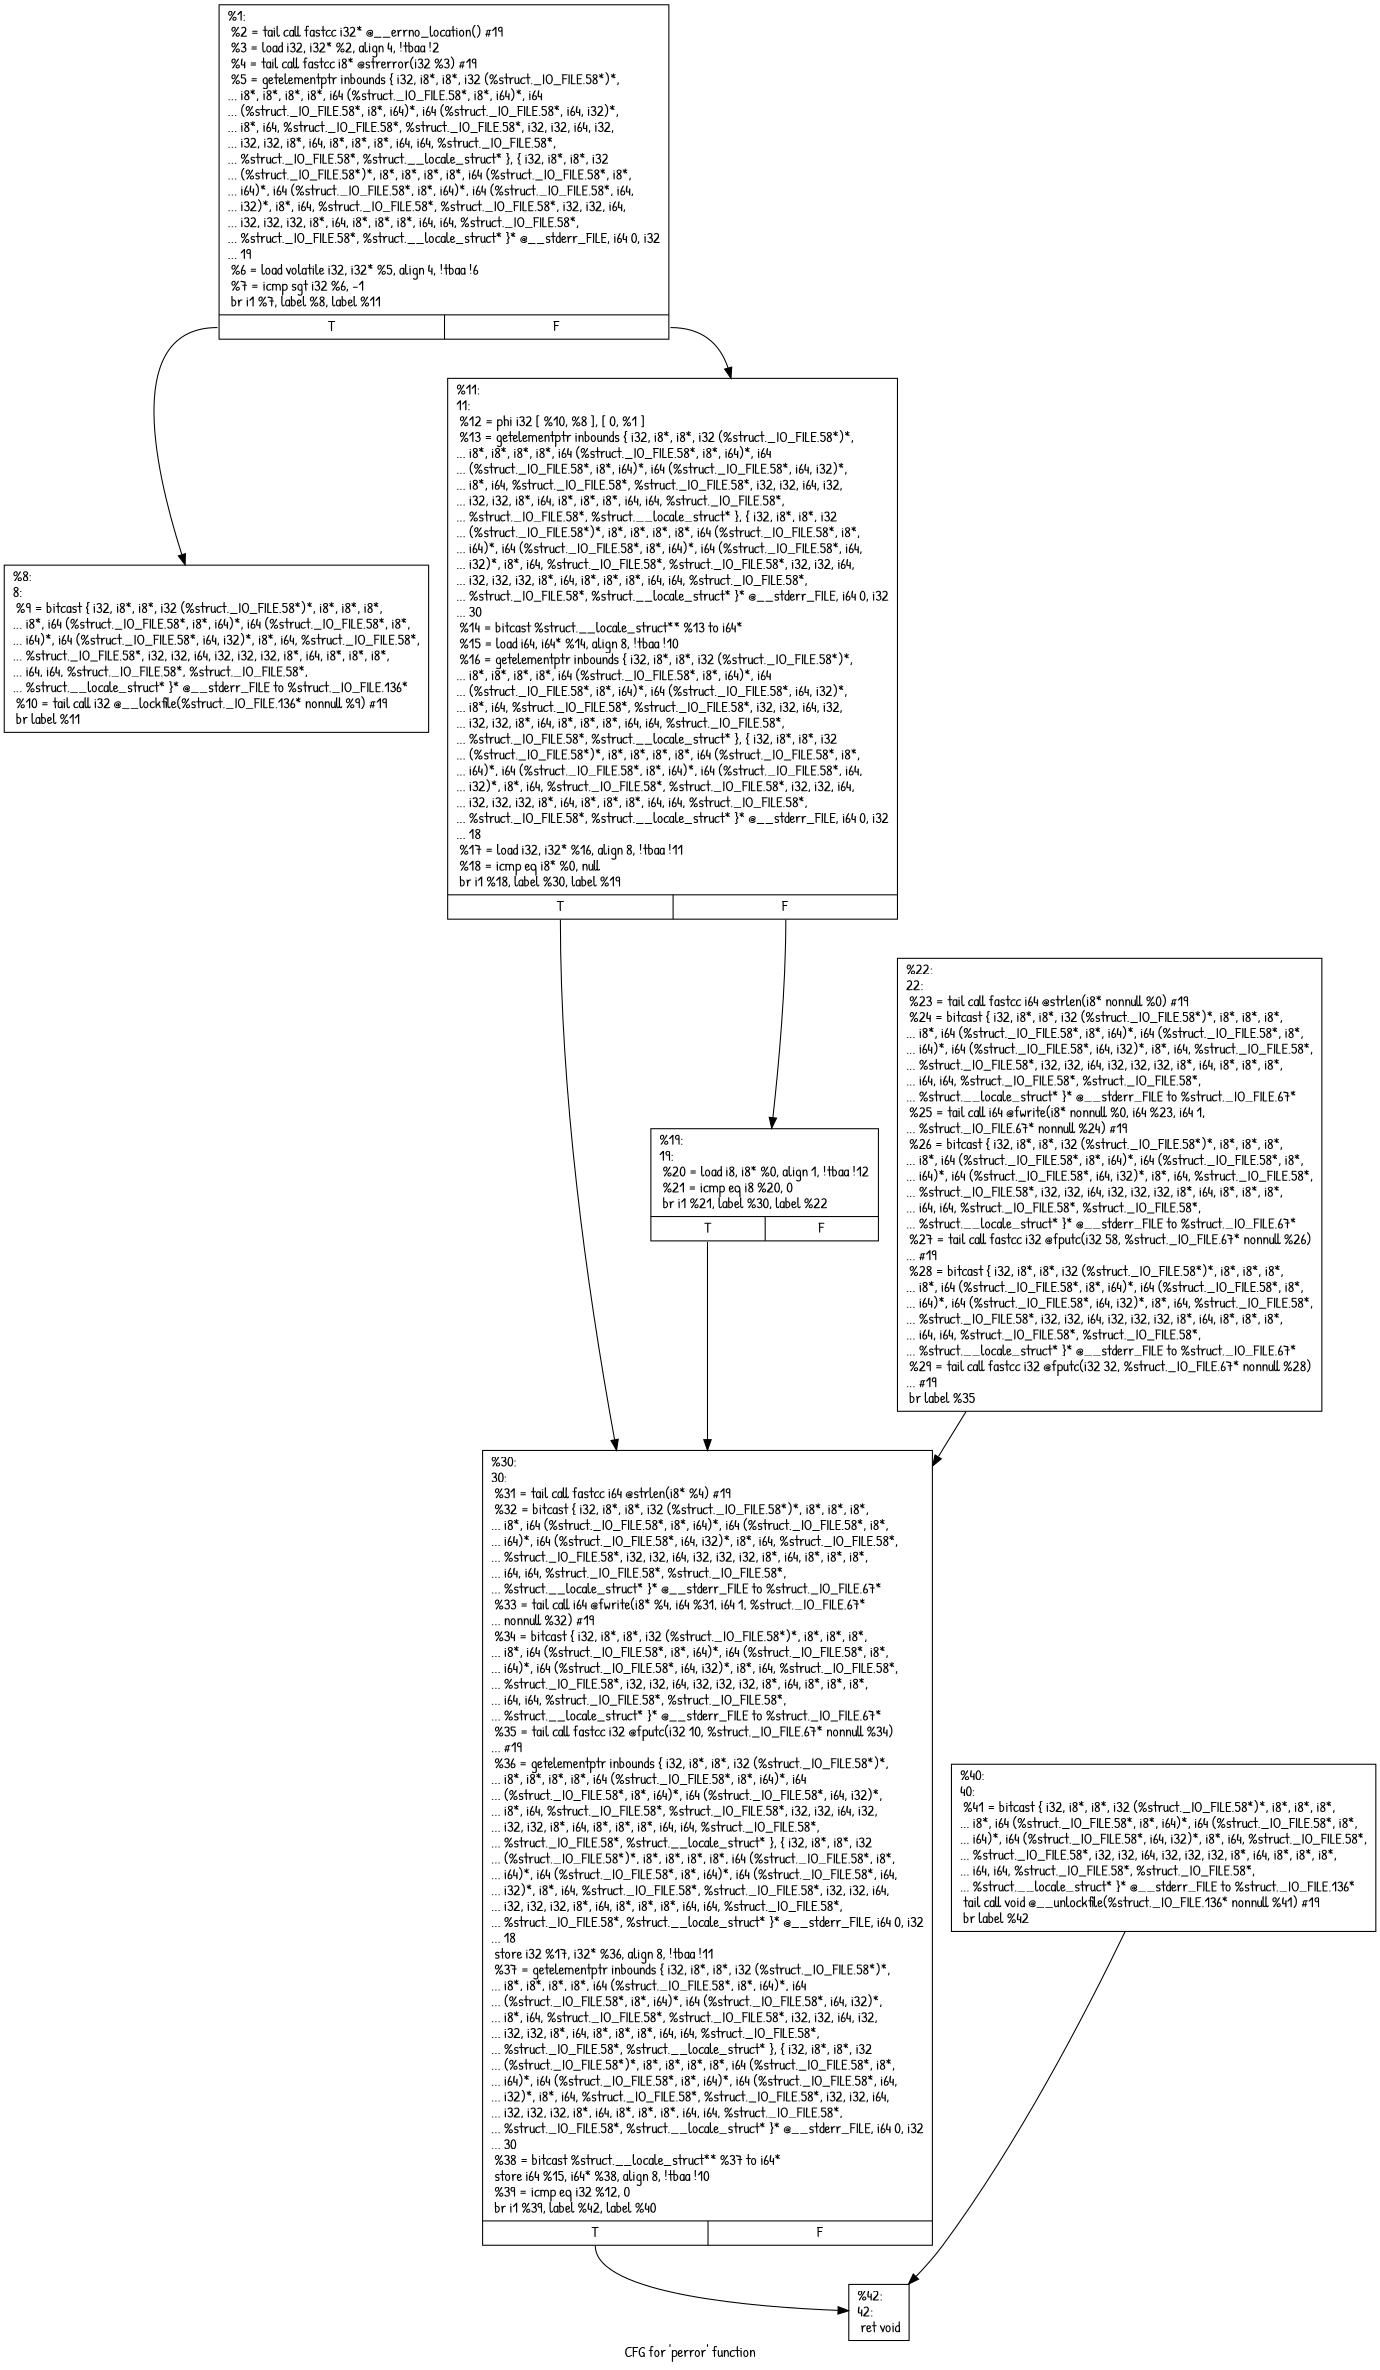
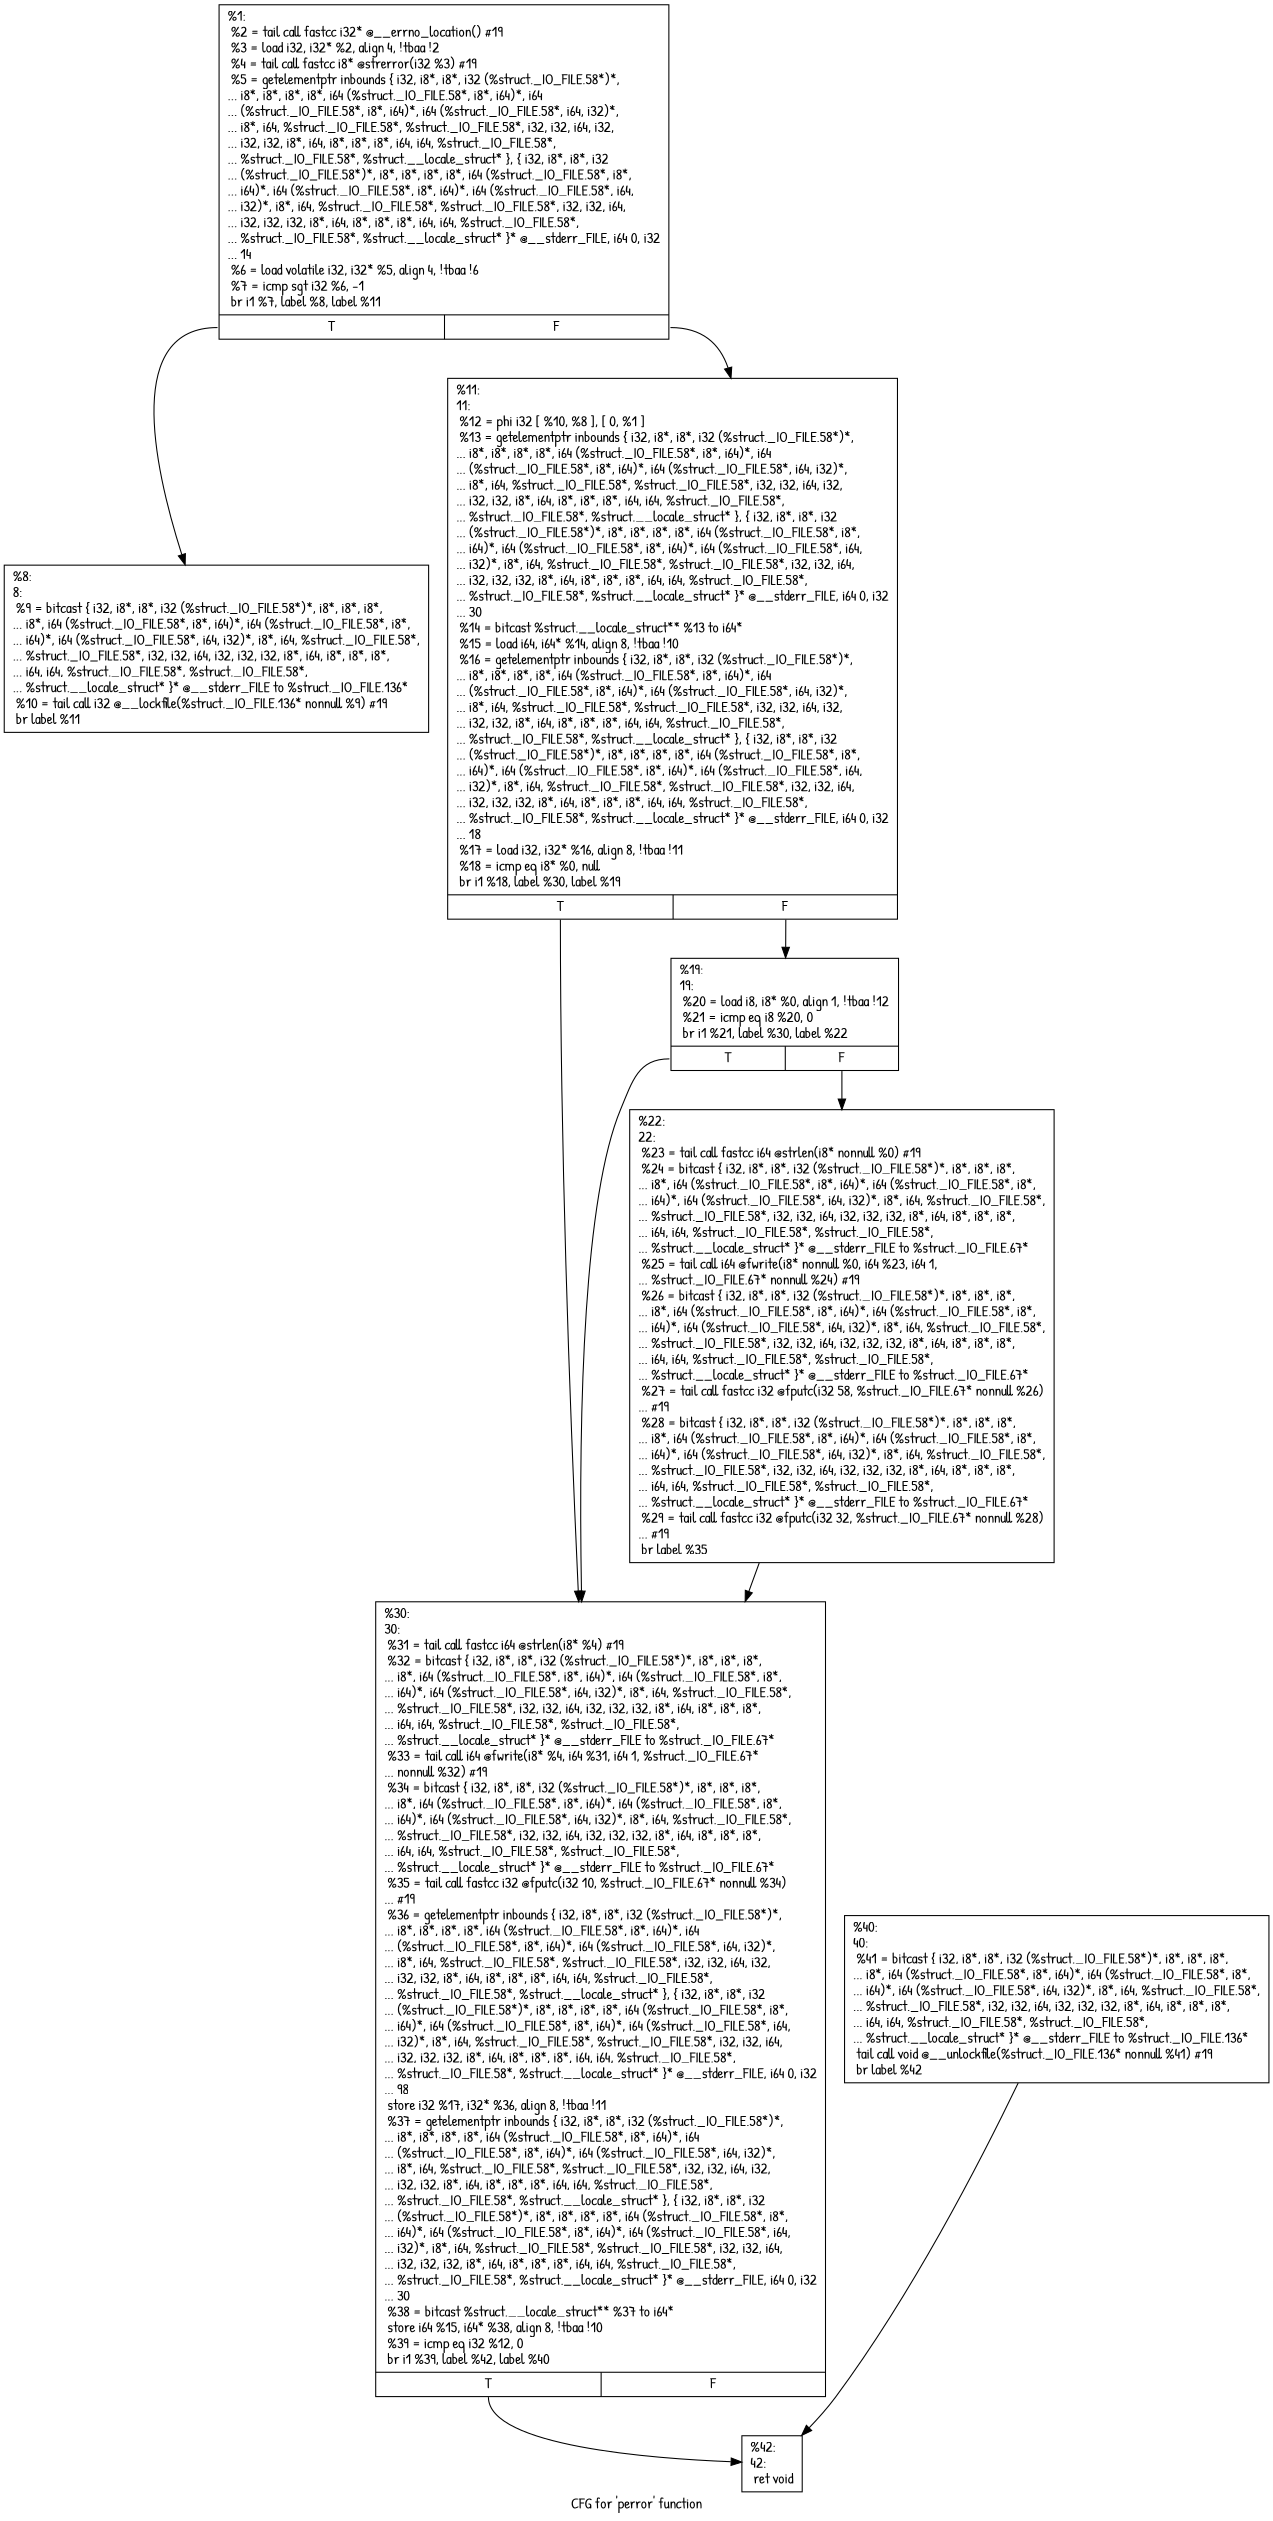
node "%1:": text "... 19" -> "... 14"
edge "%19:" -> "%22:": added
node "%30:": text "... 18" -> "... 98"
